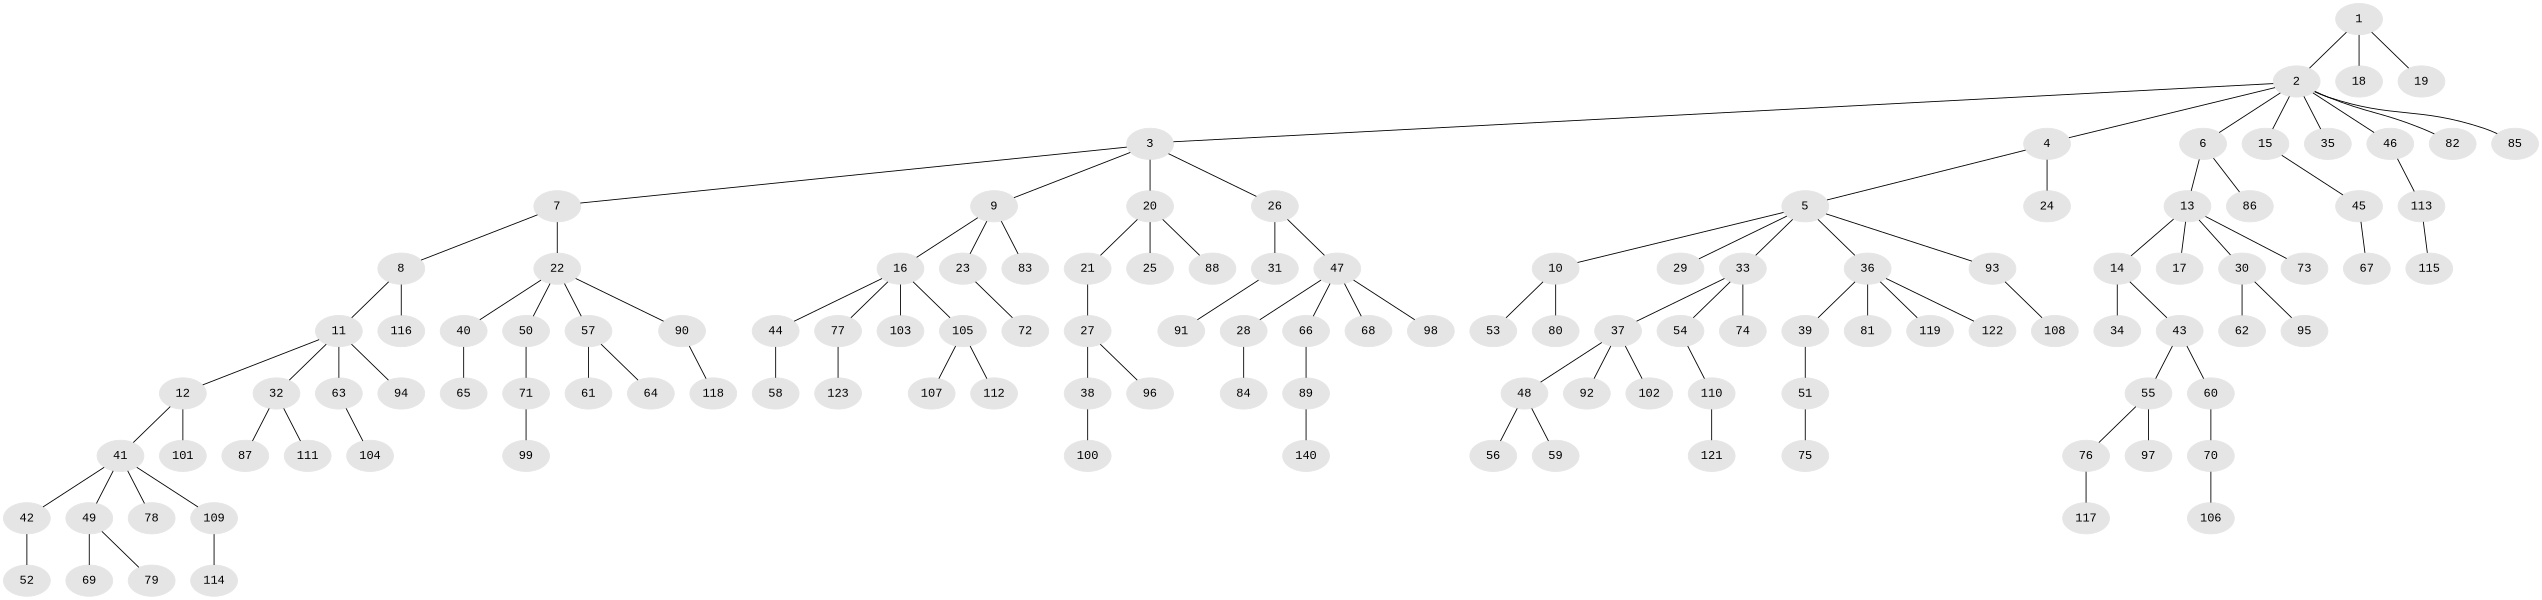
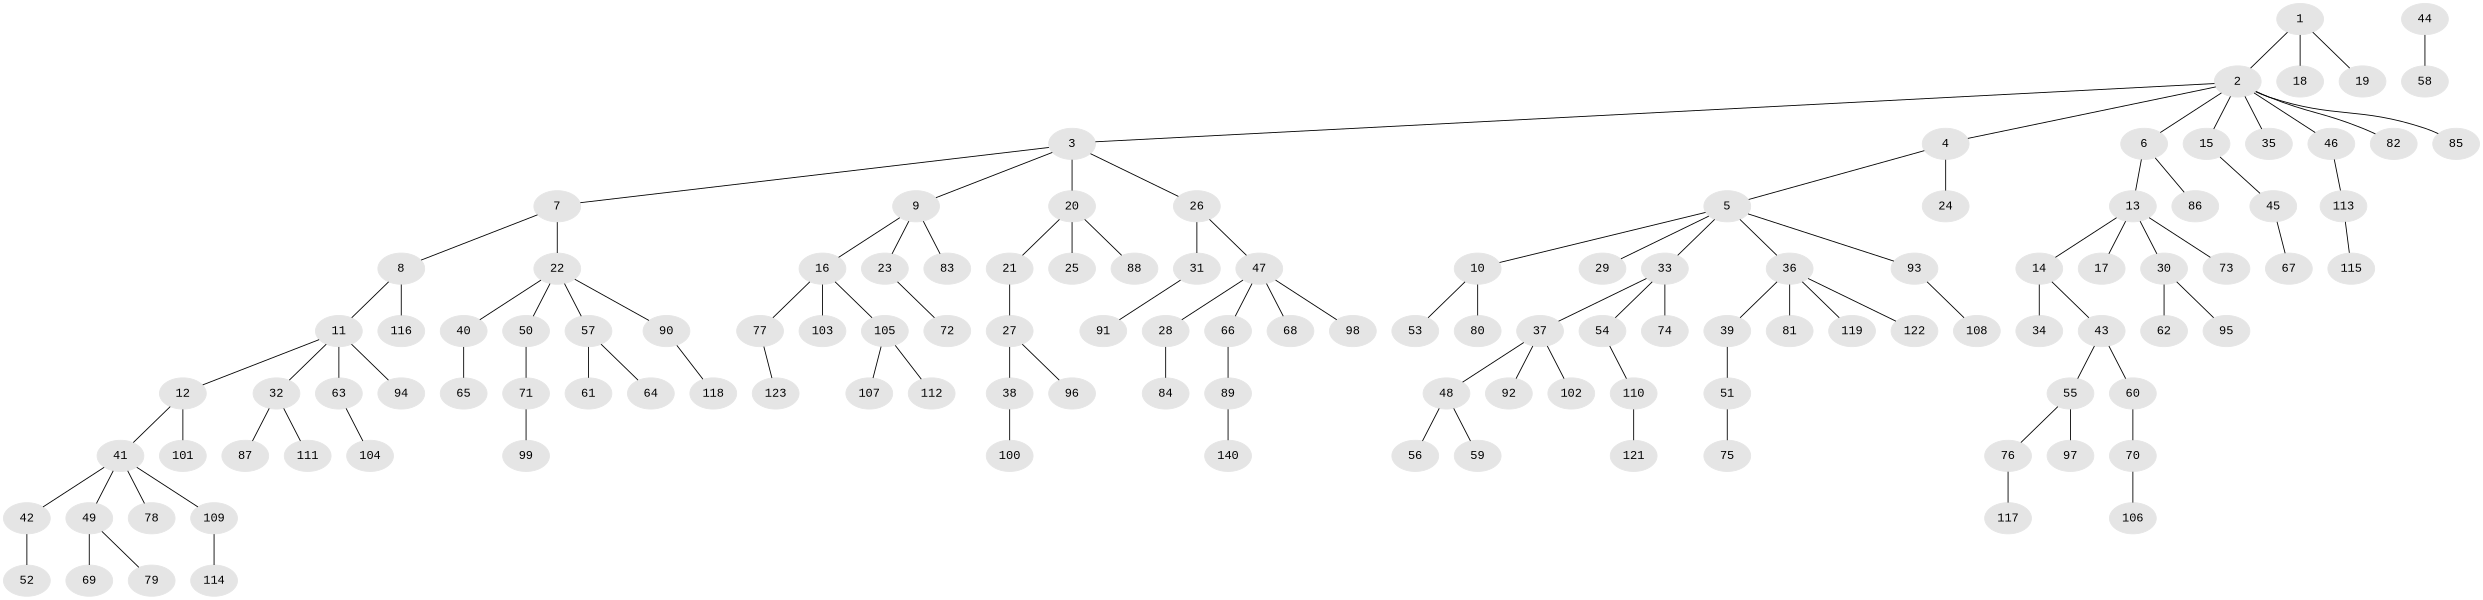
edge "16" -- "44": removed
